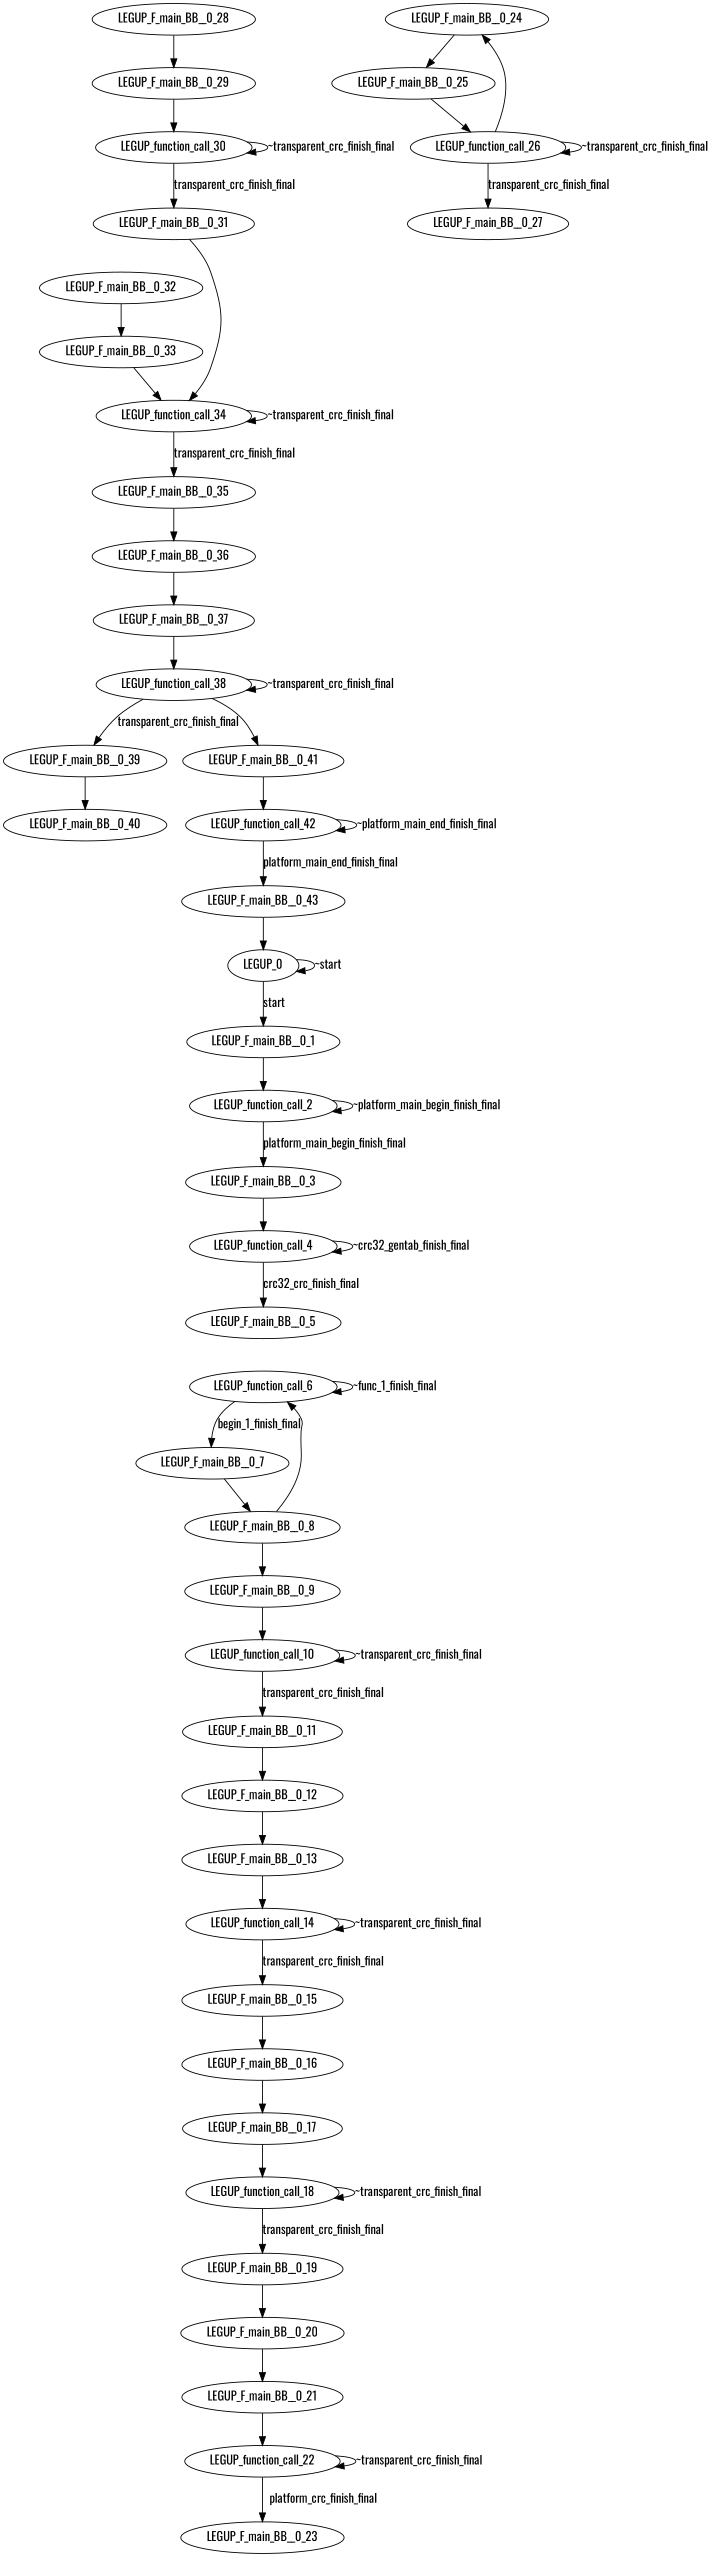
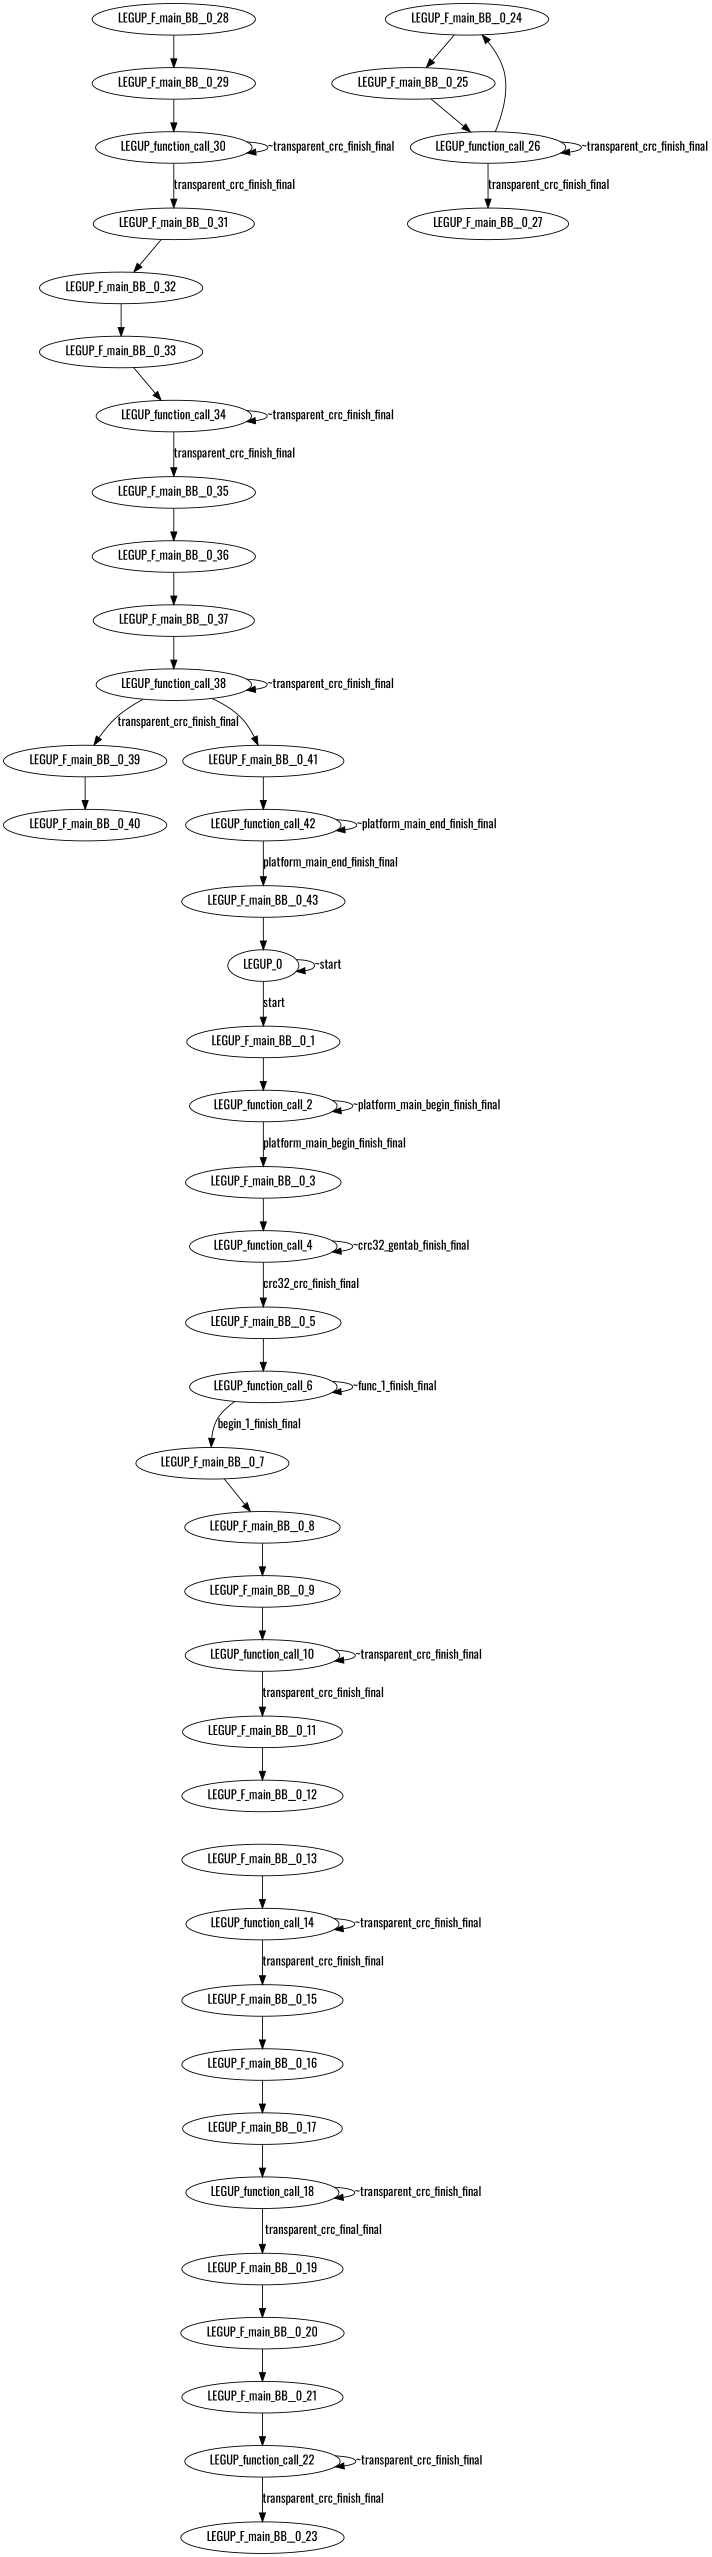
edge "LEGUP_F_main_BB__0_31" -> "LEGUP_function_call_34": now "LEGUP_F_main_BB__0_31" -> "LEGUP_F_main_BB__0_32"
edge "LEGUP_F_main_BB__0_8" -> "LEGUP_function_call_6": now "LEGUP_F_main_BB__0_5" -> "LEGUP_function_call_6"
edge "LEGUP_F_main_BB__0_12" -> "LEGUP_F_main_BB__0_13": removed
edge "LEGUP_function_call_18" -> "LEGUP_F_main_BB__0_19": label "transparent_crc_finish_final" -> "transparent_crc_final_final"
edge "LEGUP_function_call_22" -> "LEGUP_F_main_BB__0_23": label "platform_crc_finish_final" -> "transparent_crc_finish_final"
